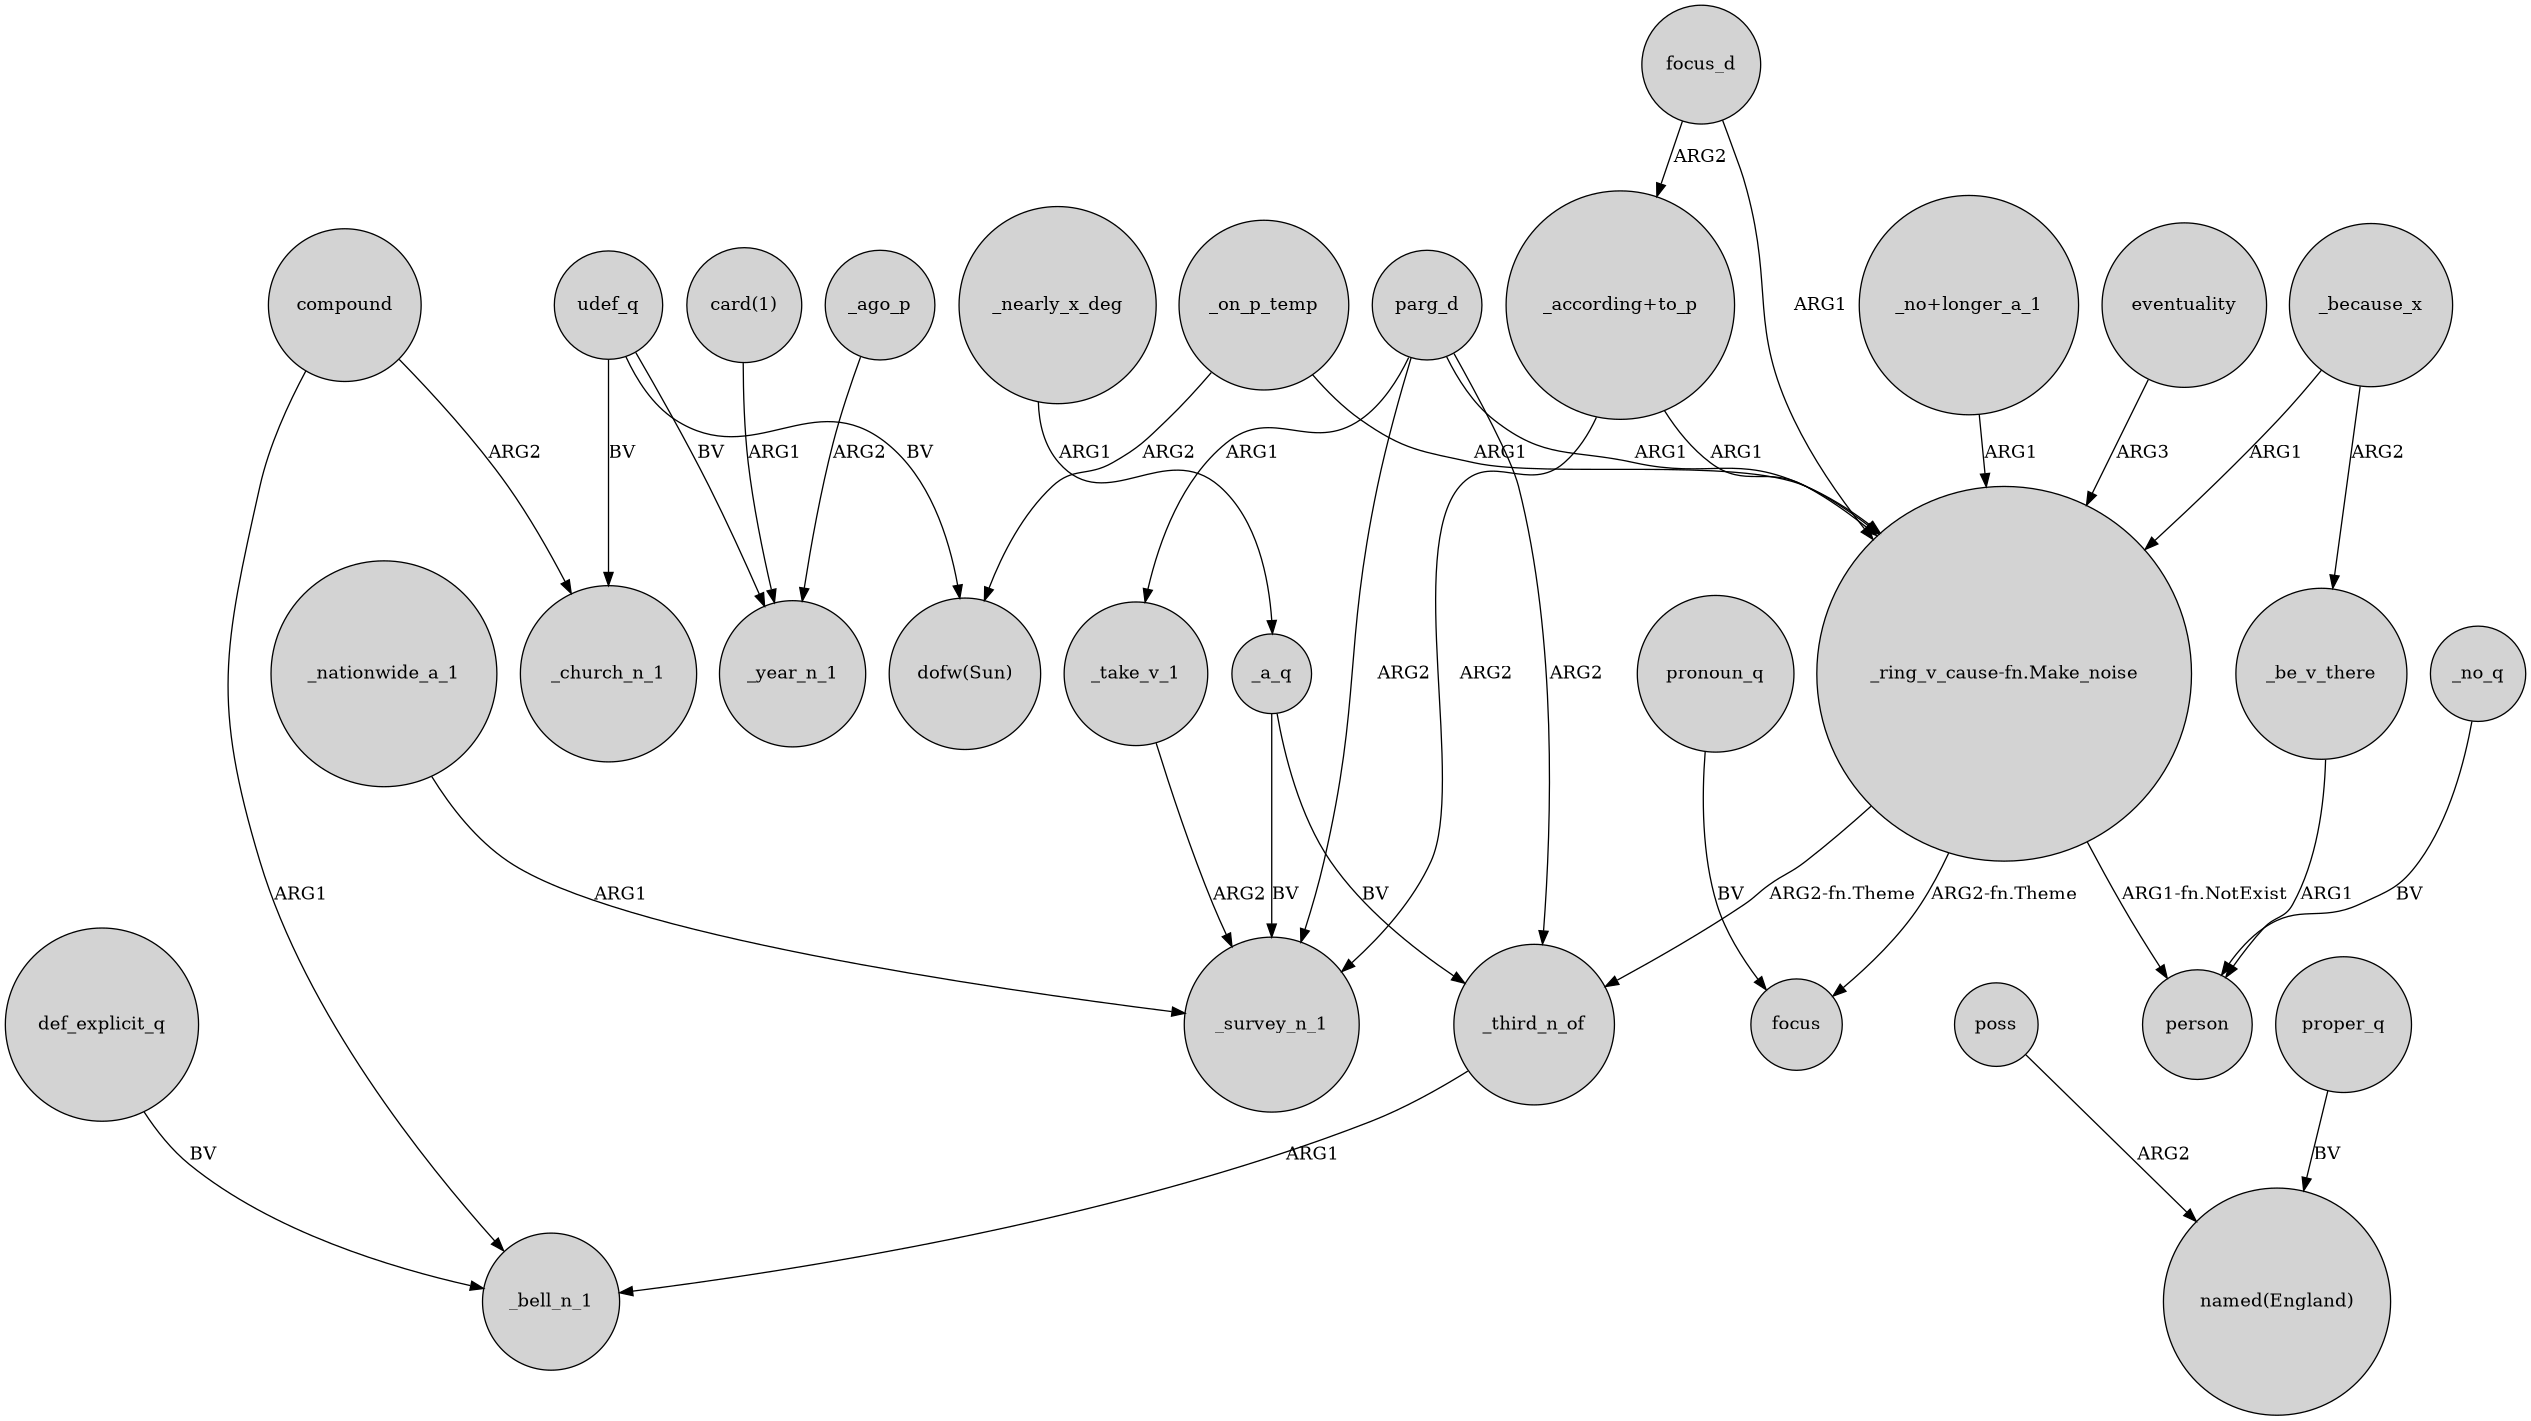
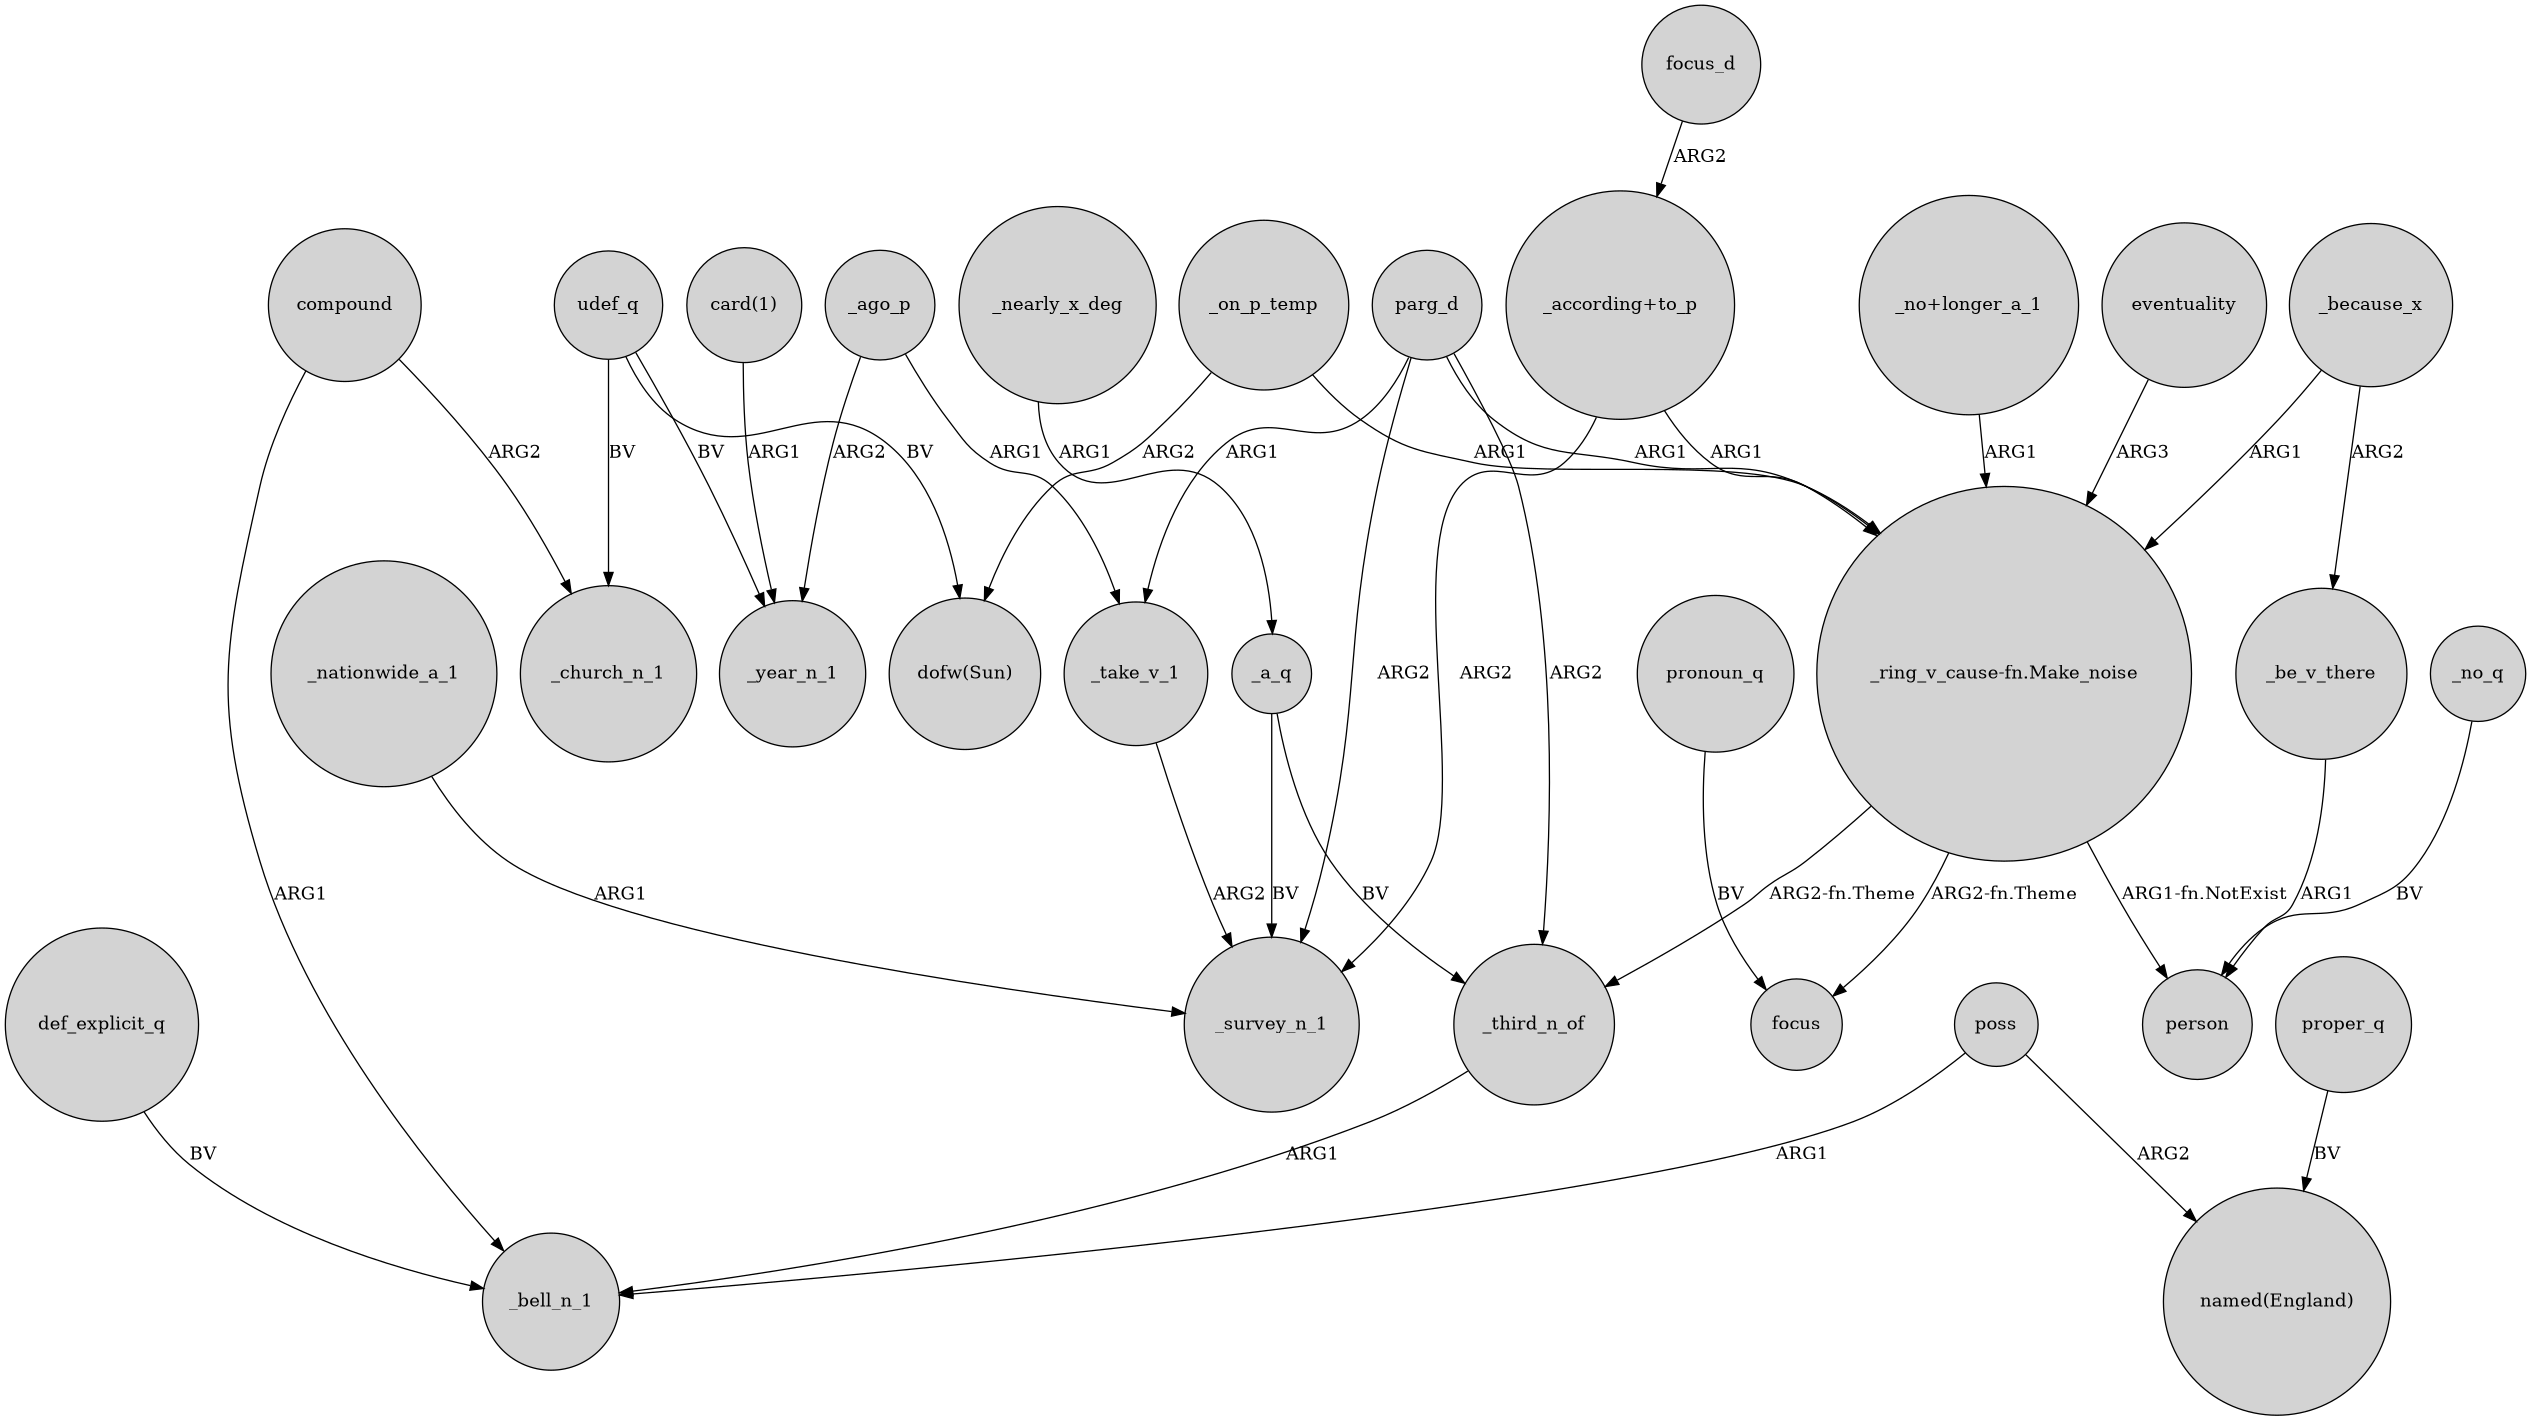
edge "focus_d" -> "_ring_v_cause-fn.Make_noise": removed, label "ARG1"
edge "_ago_p" -> "_take_v_1": added, label "ARG1"
edge "poss" -> "_bell_n_1": added, label "ARG1"
